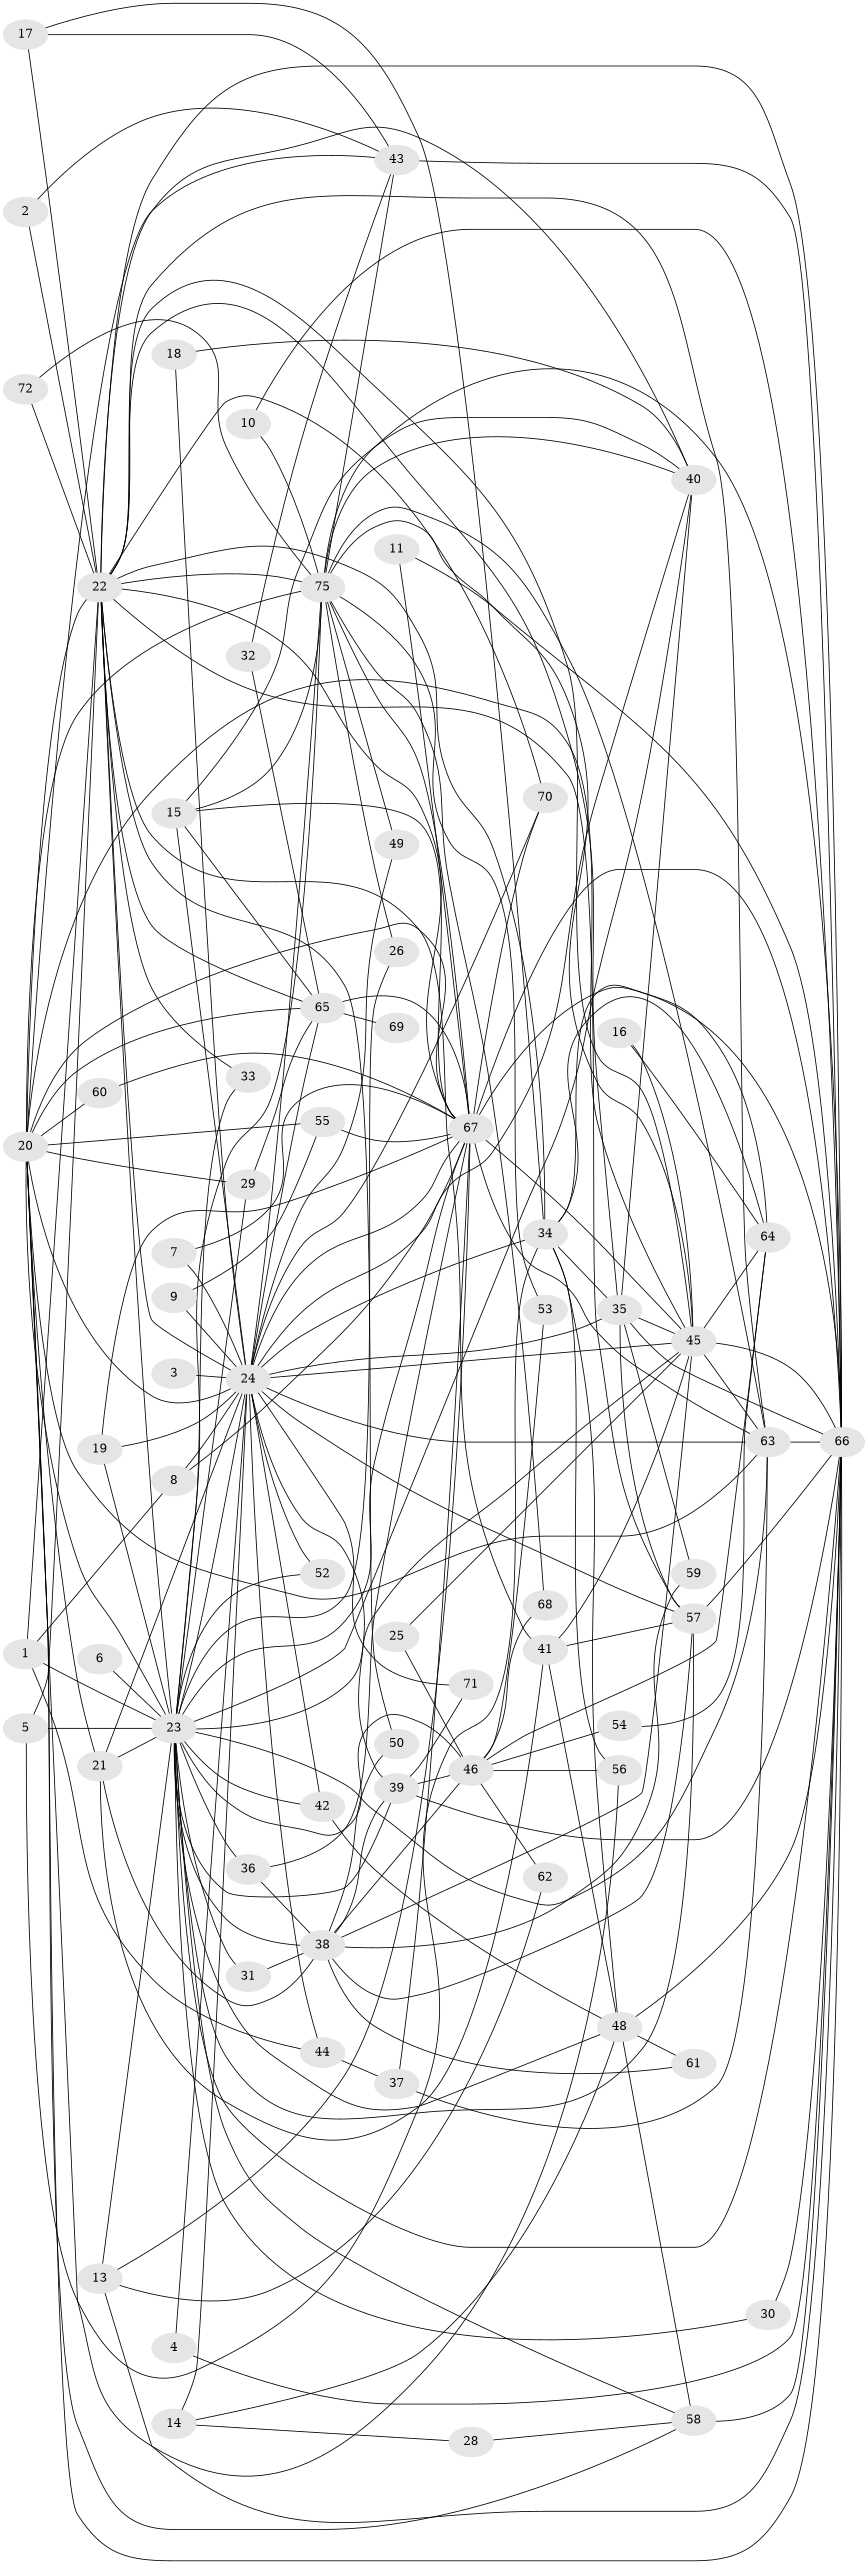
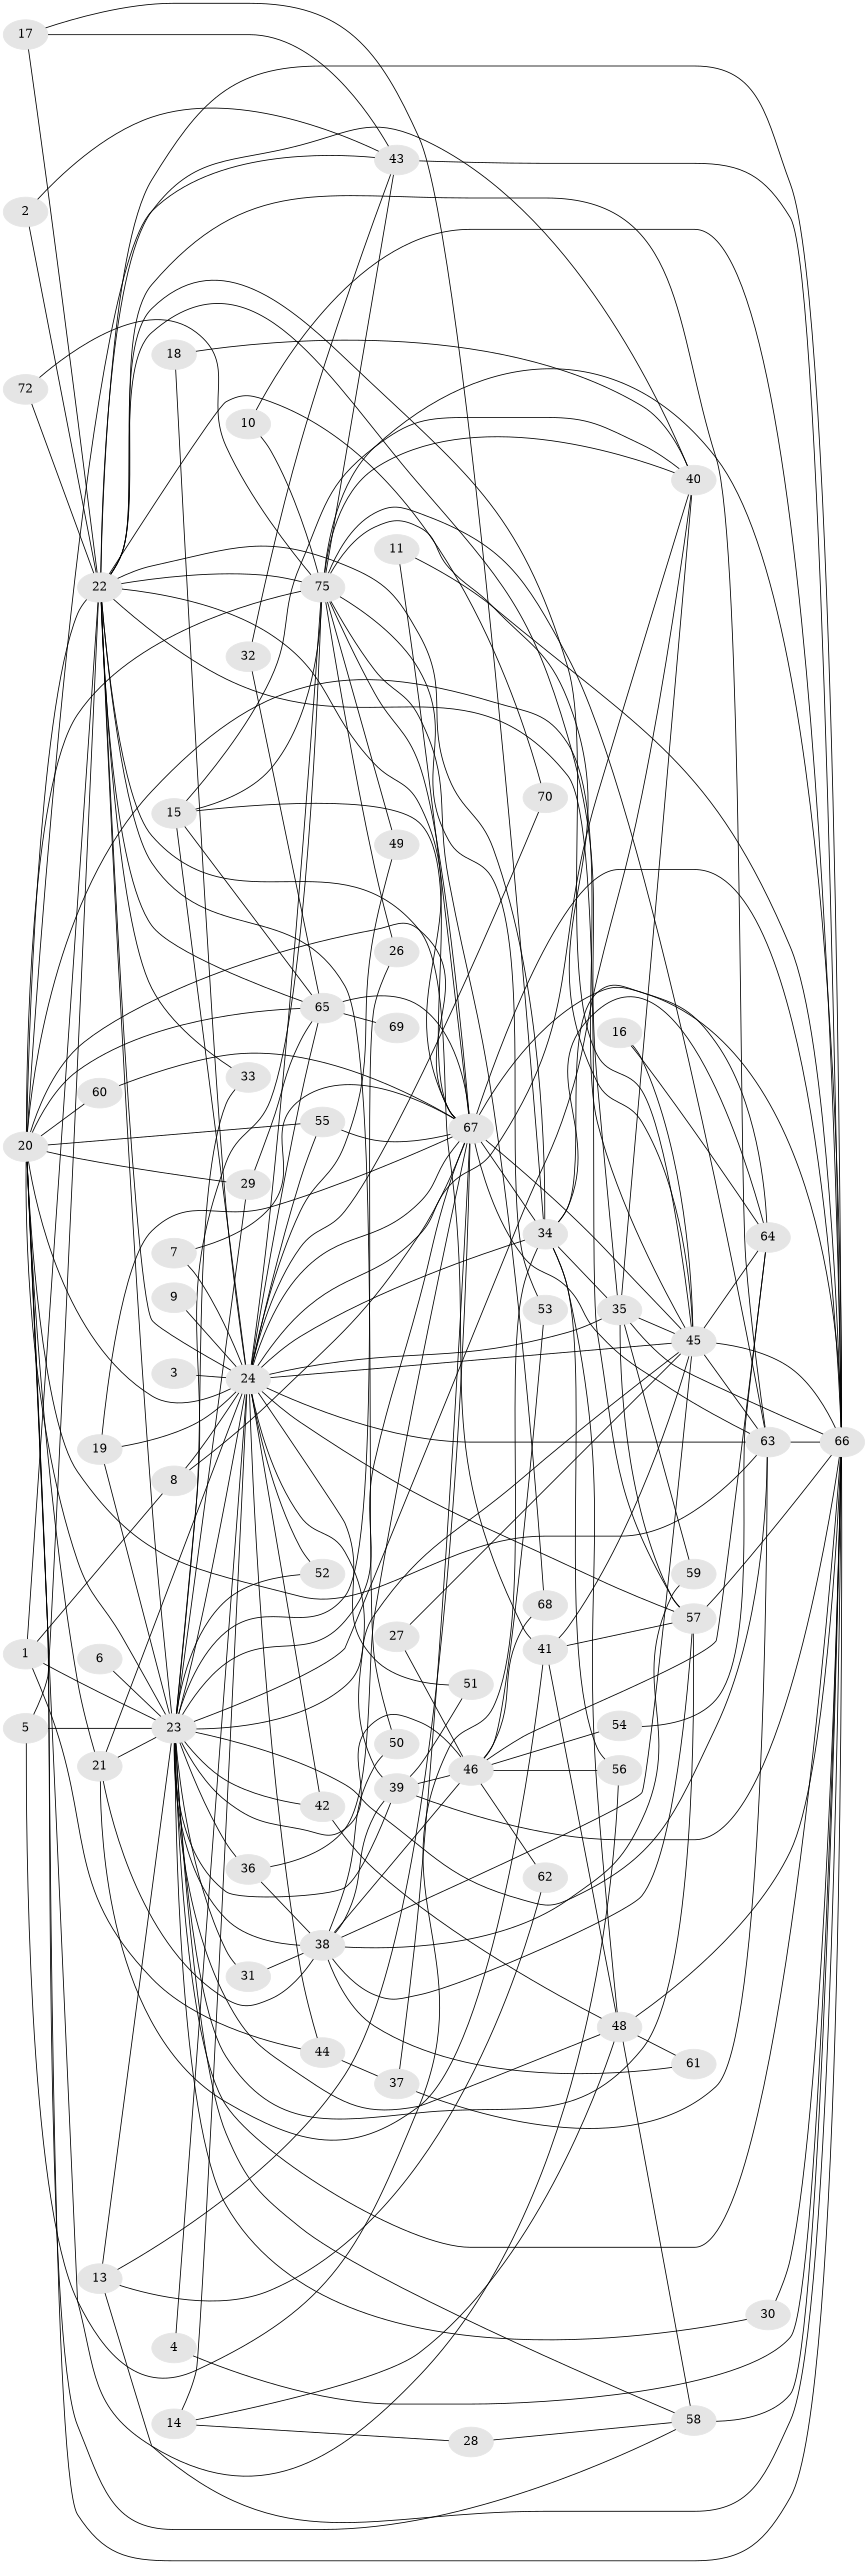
edge "70" -- "67": now "34" -- "67"
edge "55" -- "9": now "55" -- "24"
node "25": label "25" -> "27"
node "71": label "71" -> "51"
